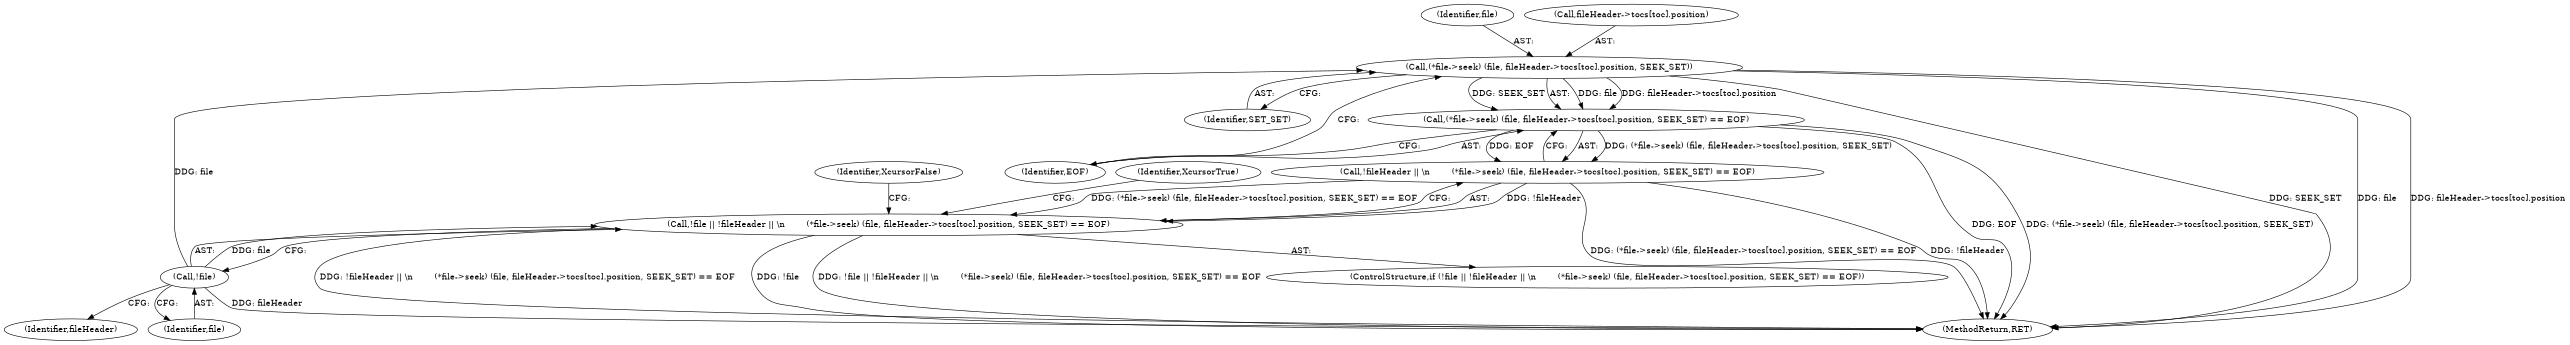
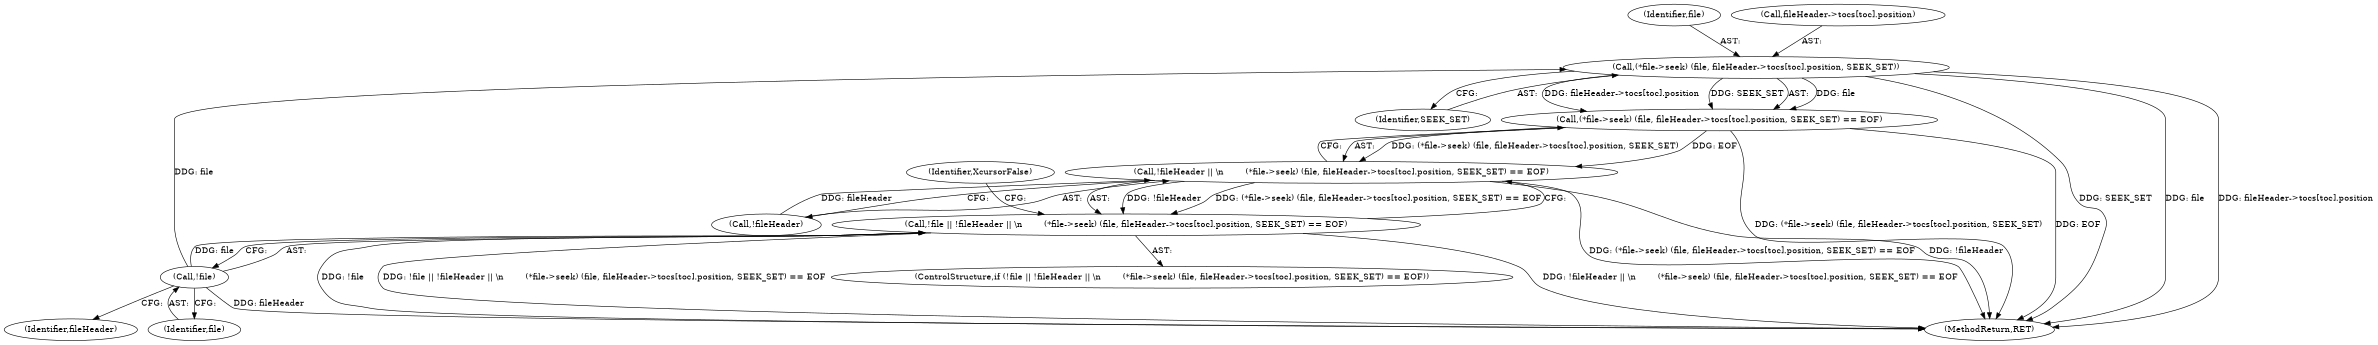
node "(Identifier,SET_SET)": label "(Identifier,SET_SET)" -> "(Identifier,SEEK_SET)"
node "(Identifier,EOF)": removed
node "(Identifier,XcursorTrue)": removed
node "(Call,!fileHeader)": added
